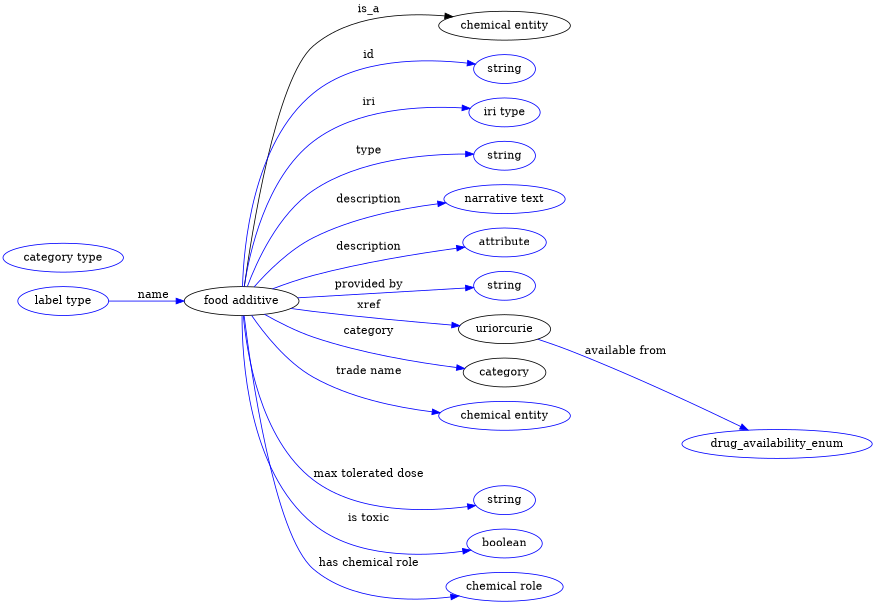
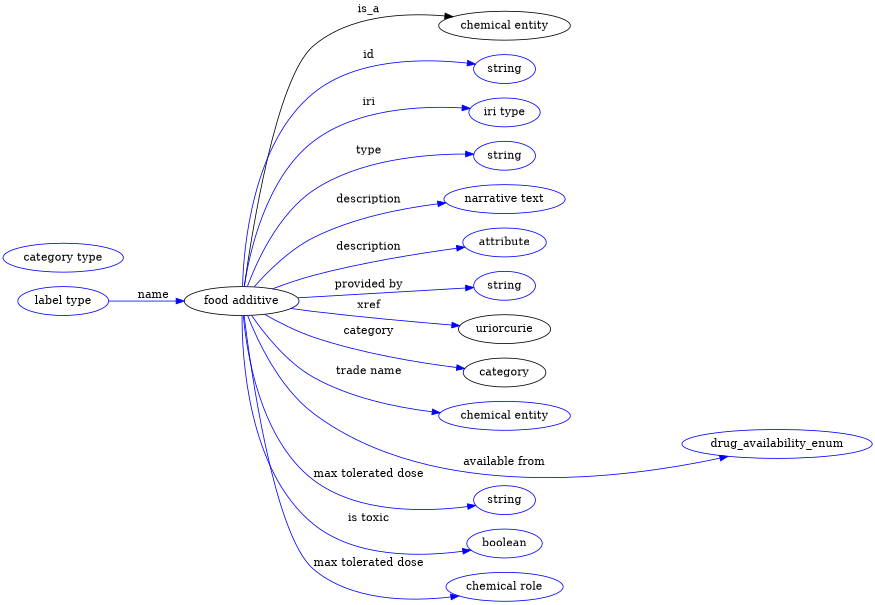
edge "uriorcurie" -> "drug_availability_enum": now "food additive" -> "drug_availability_enum"
edge "food additive" -> "chemical role": label "has chemical role" -> "max tolerated dose"
